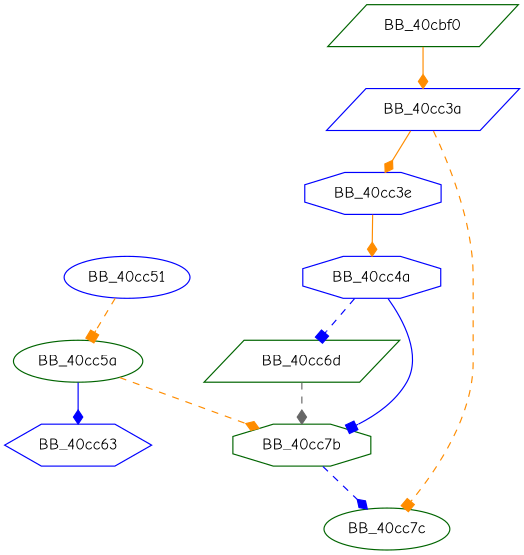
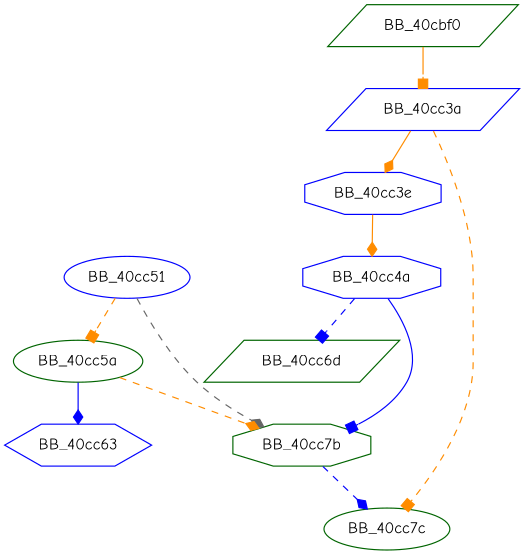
edge "BB_40cbf0" -> "BB_40cc3a": arrowhead diamond -> box
edge "BB_40cc6d" -> "BB_40cc7b": now "BB_40cc51" -> "BB_40cc7b"
